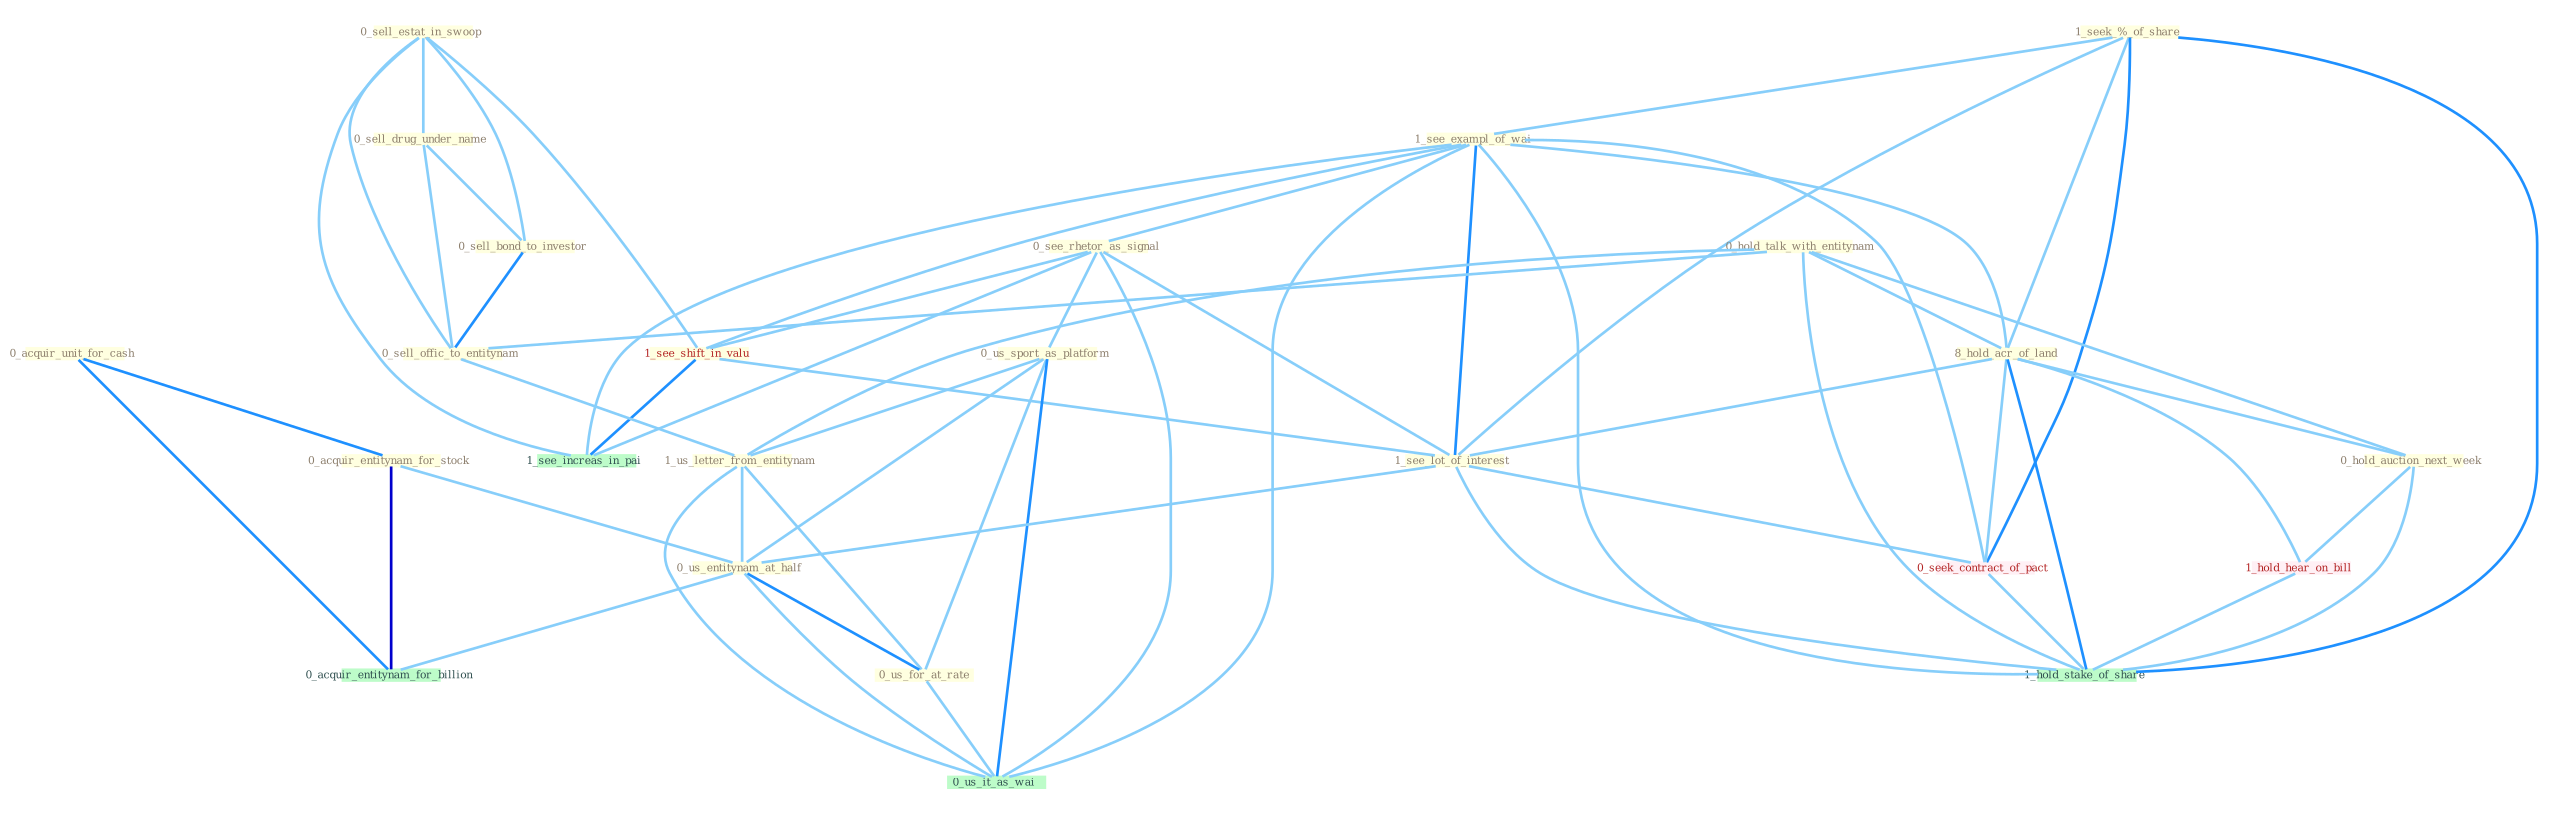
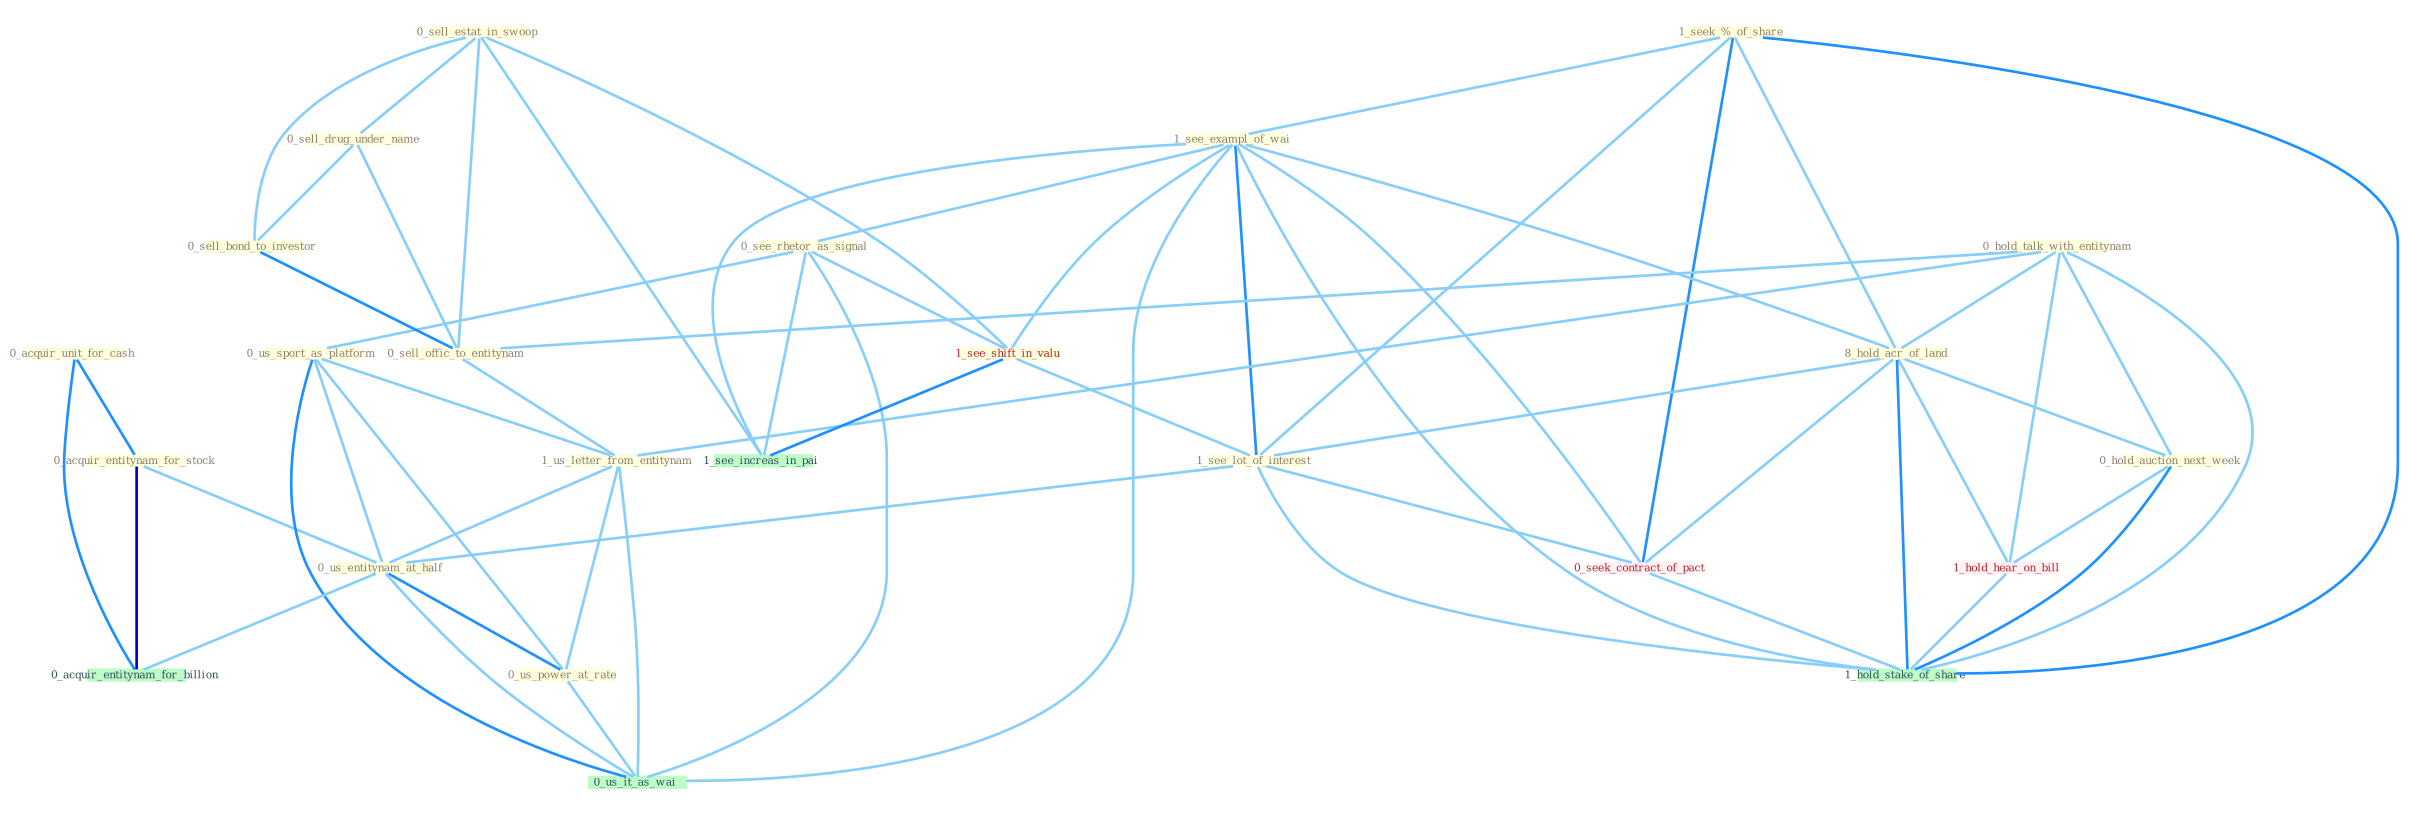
edge "0_see_rhetor_as_signal" -- "1_see_lot_of_interest": removed
edge "0_hold_talk_with_entitynam" -- "1_hold_hear_on_bill": added
edge "0_hold_auction_next_week" -- "1_hold_stake_of_share": color #87cefa -> #1e90ff
node "0_us_for_at_rate": label "0_us_for_at_rate" -> "0_us_power_at_rate"
